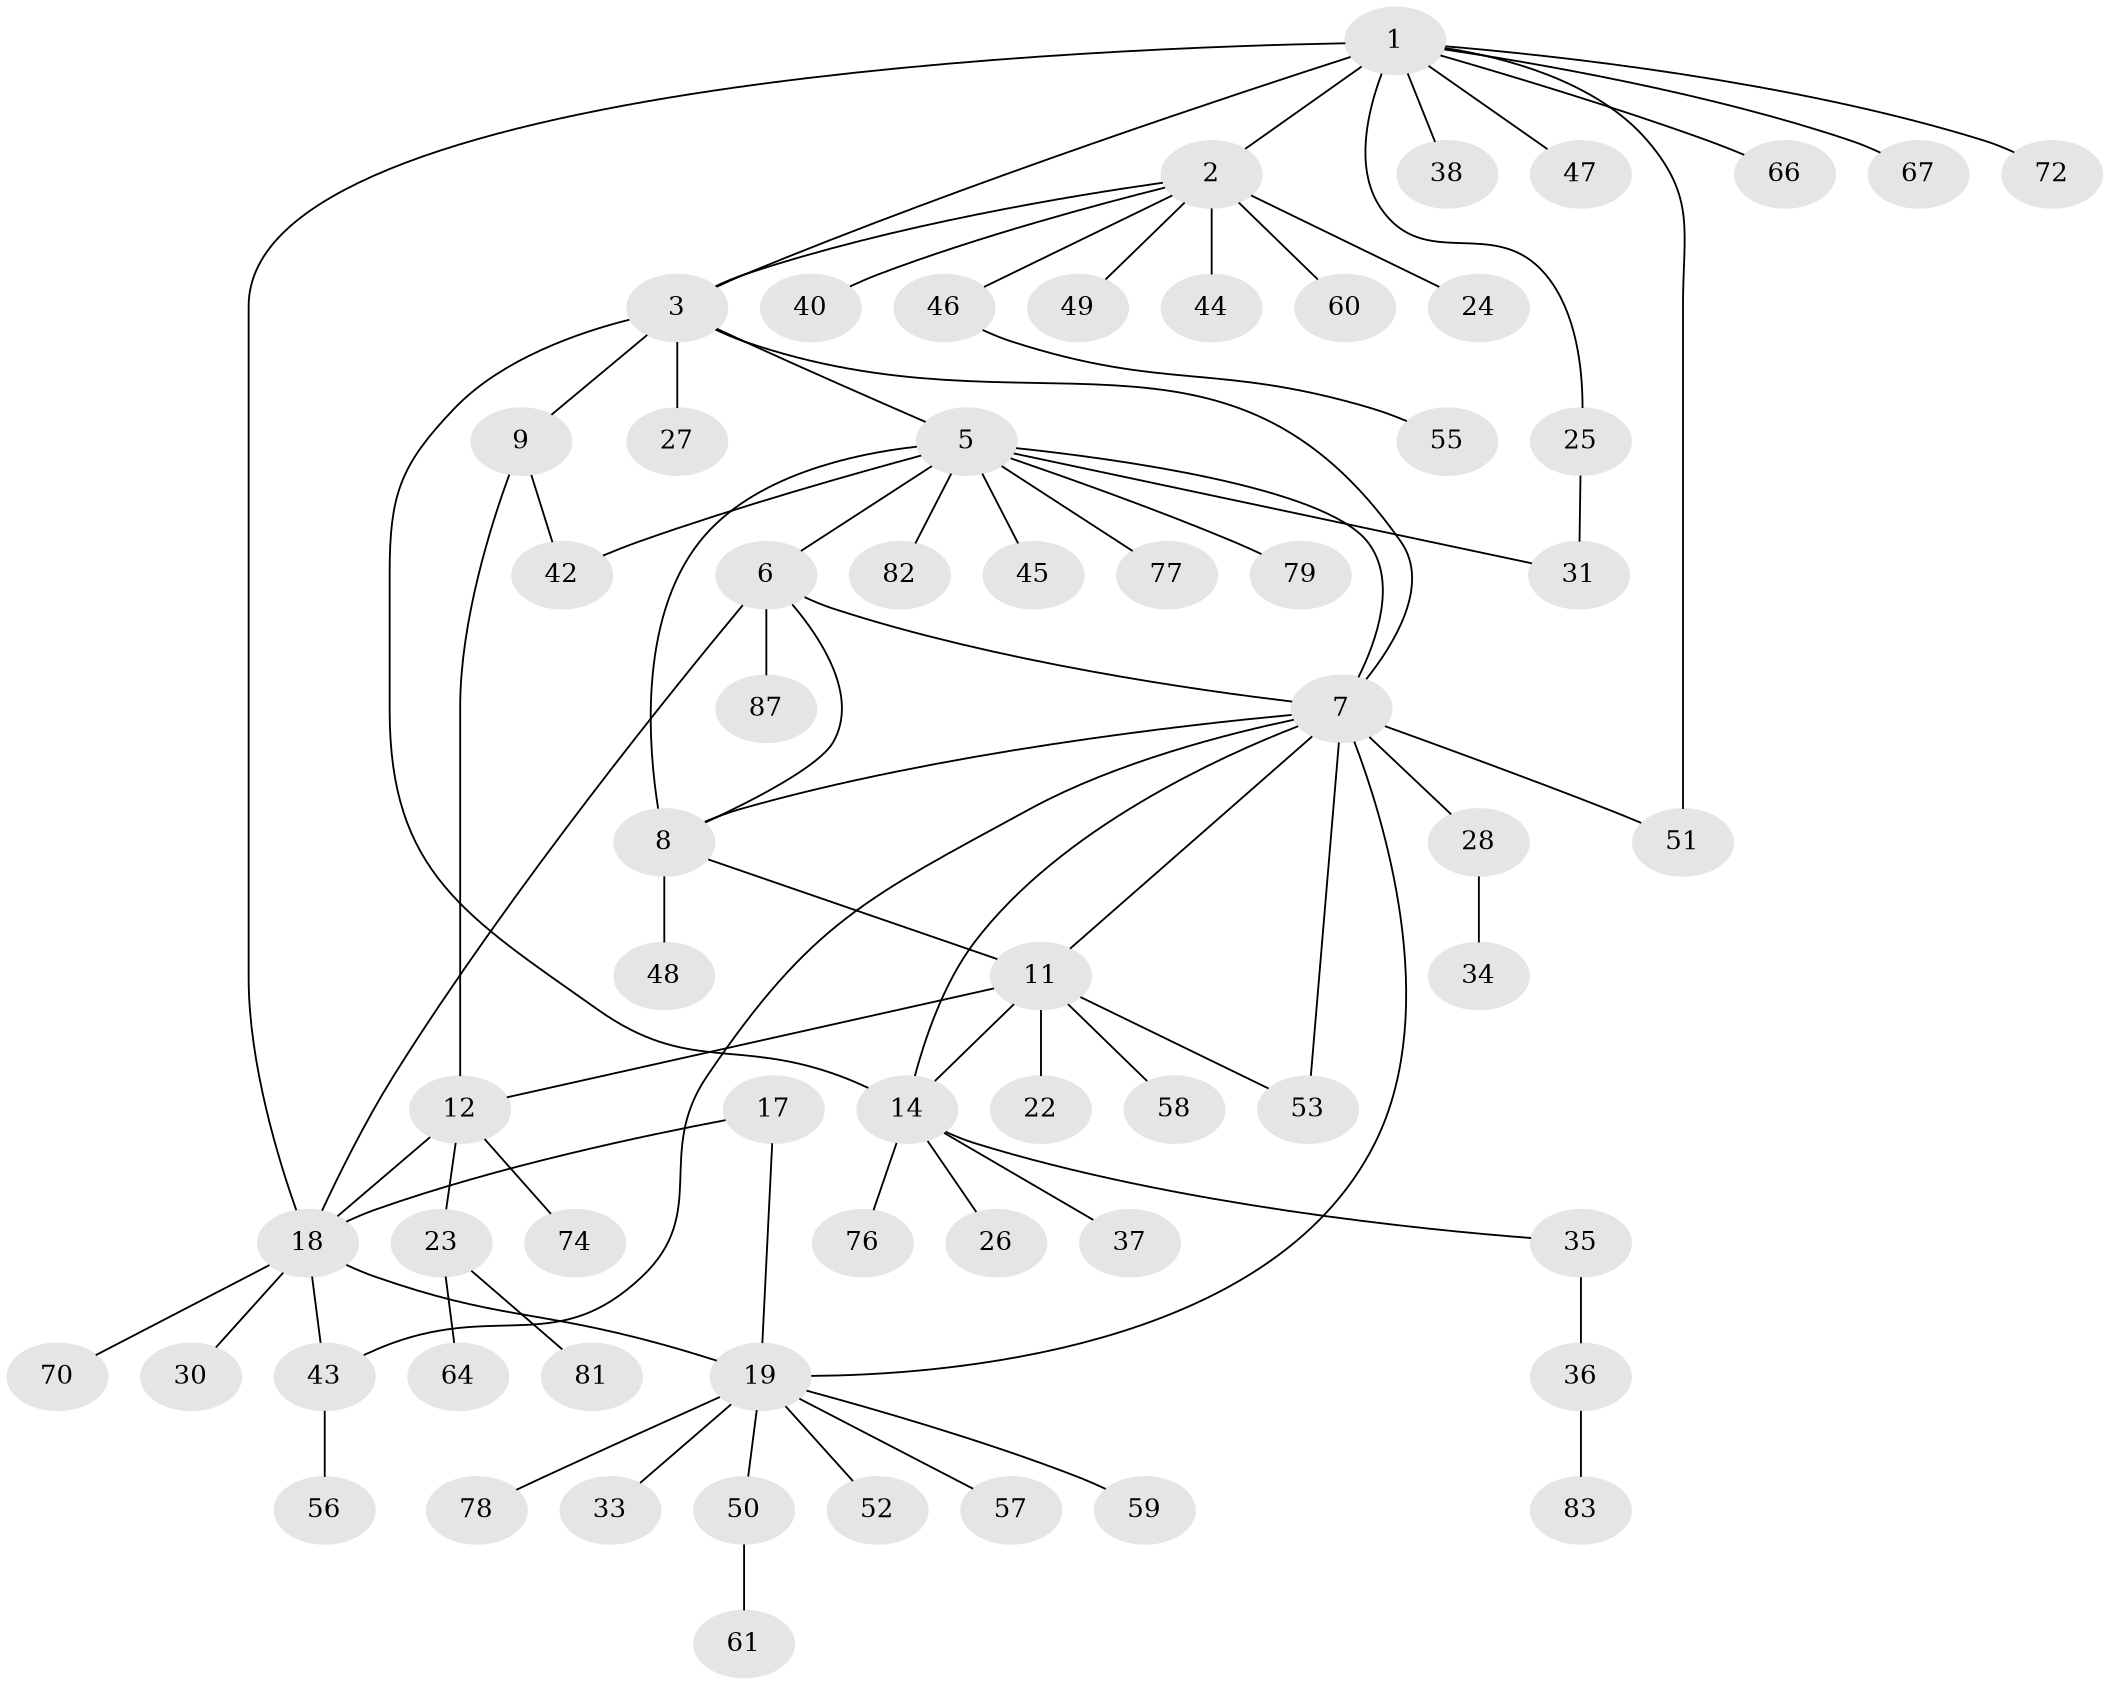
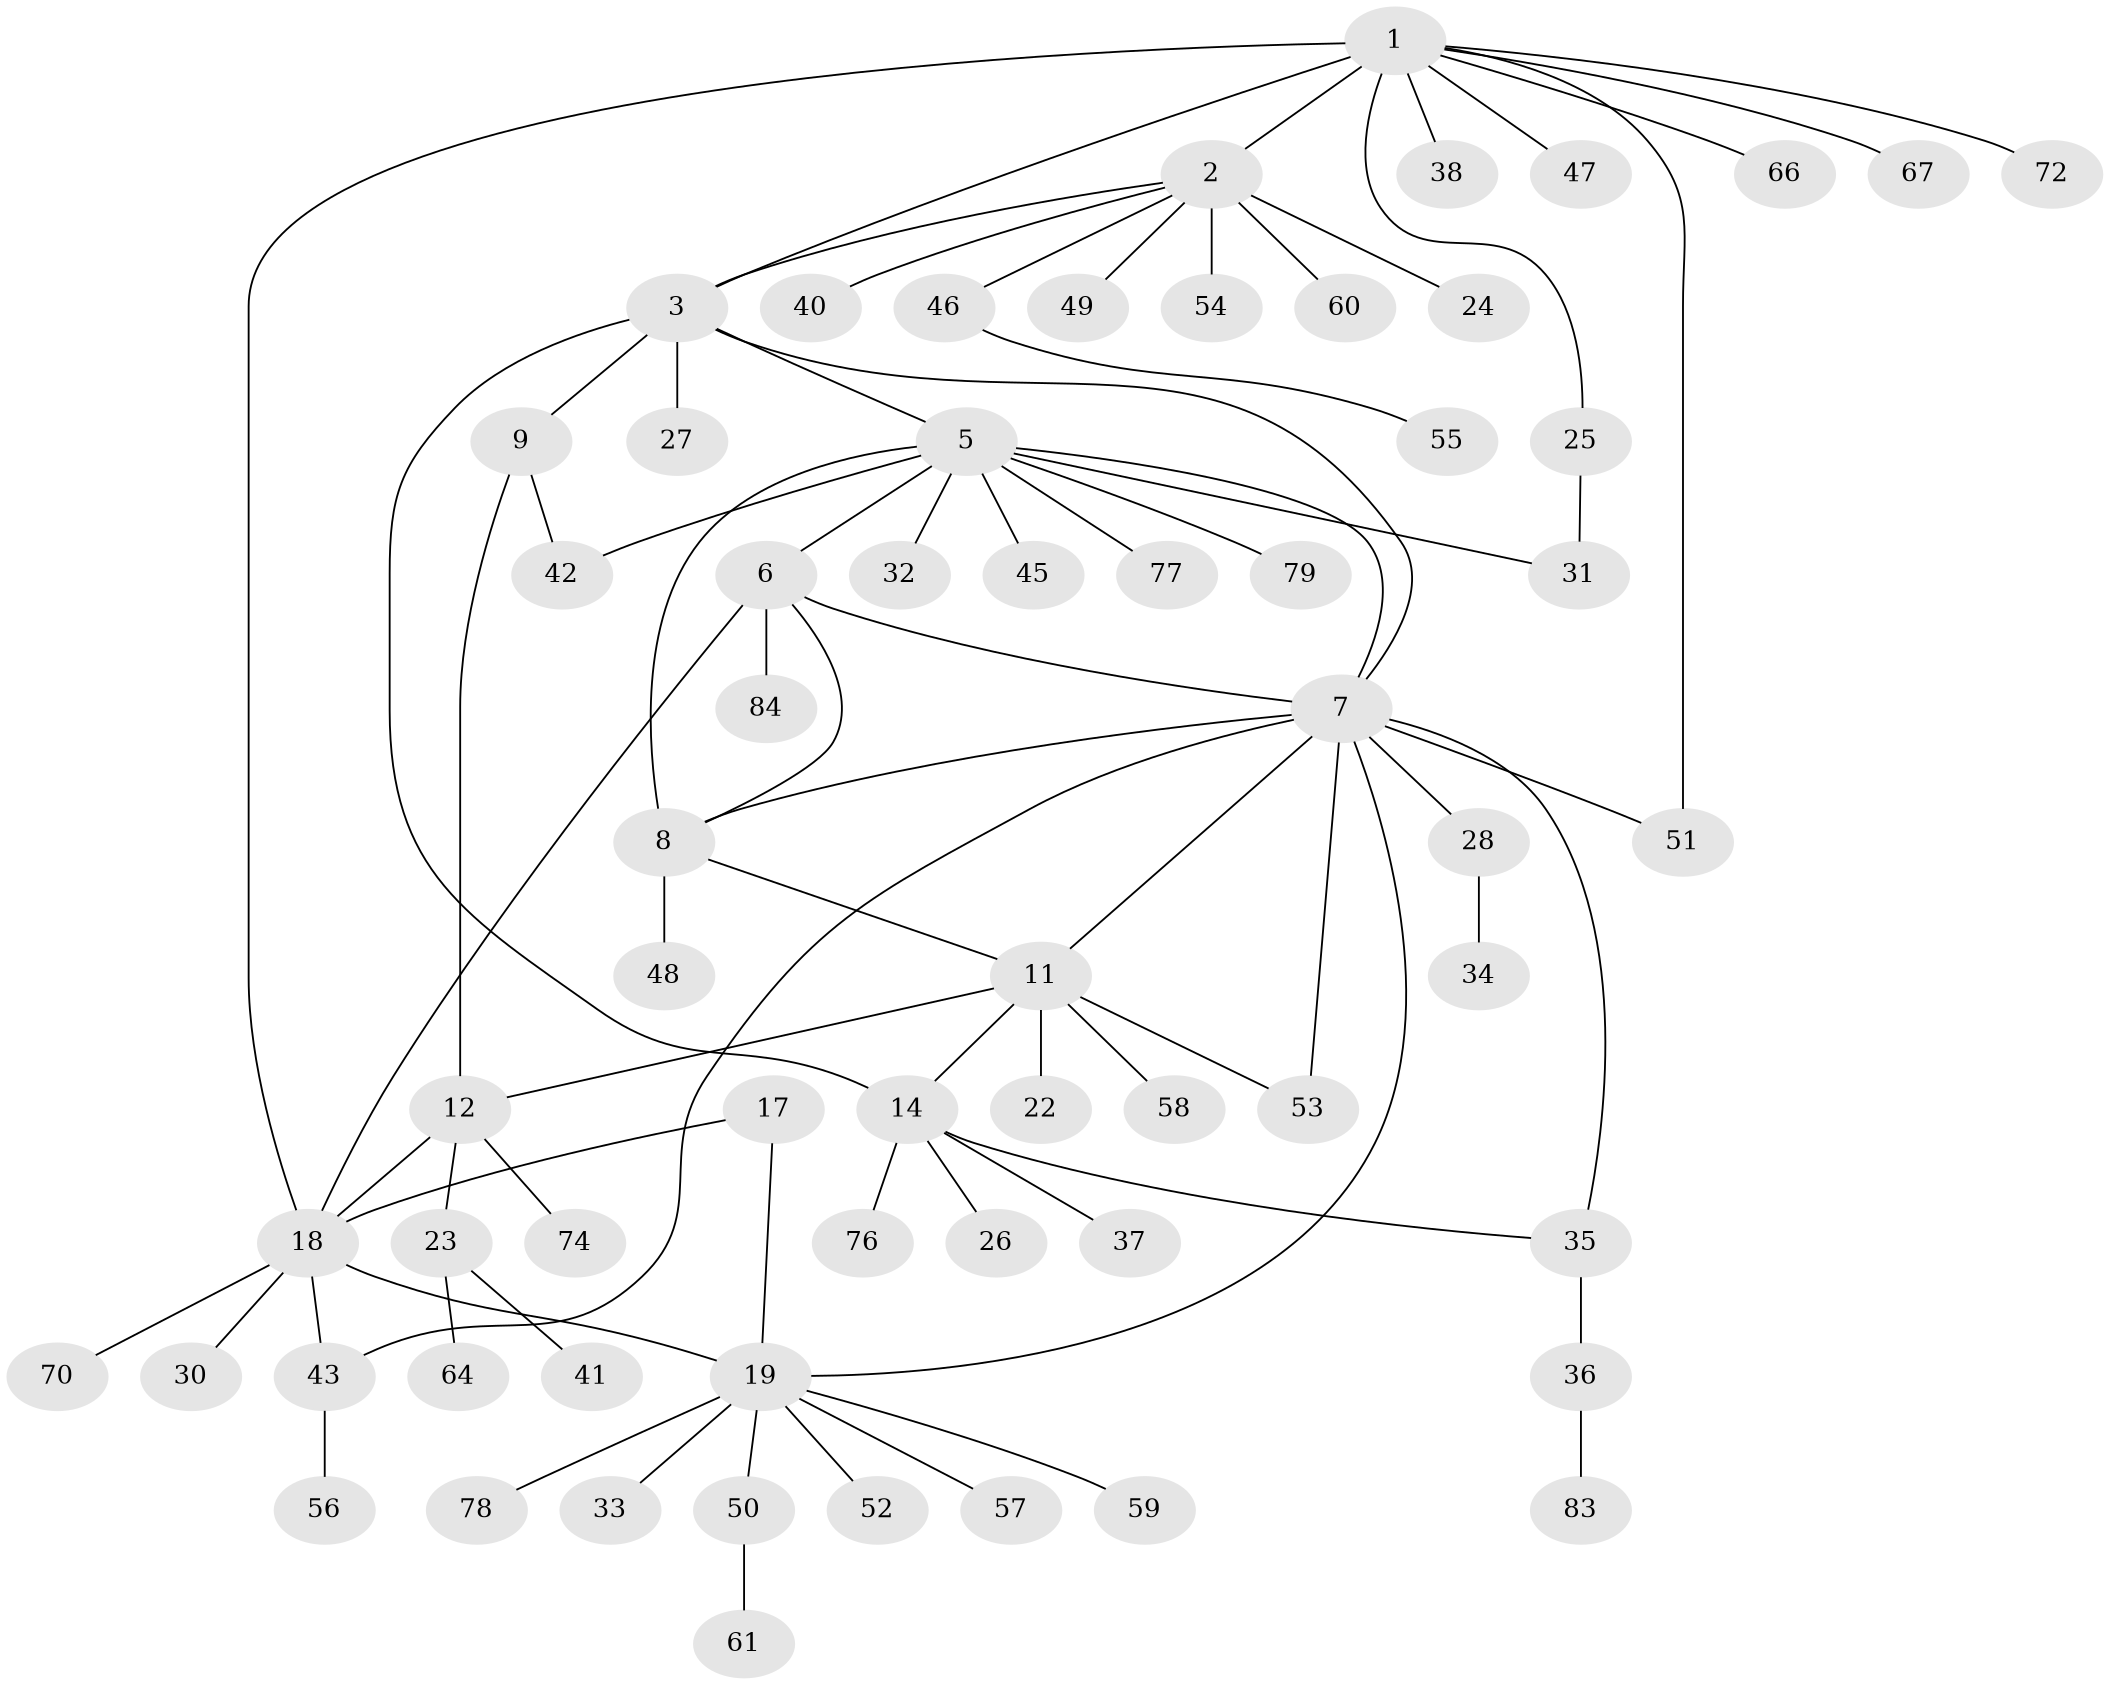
node "44": label "44" -> "54"
node "82": label "82" -> "32"
node "87": label "87" -> "84"
edge "7" -- "14": now "7" -- "35"
node "81": label "81" -> "41"
